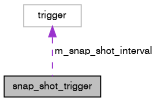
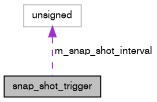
node "trigger": label "trigger" -> "unsigned"
